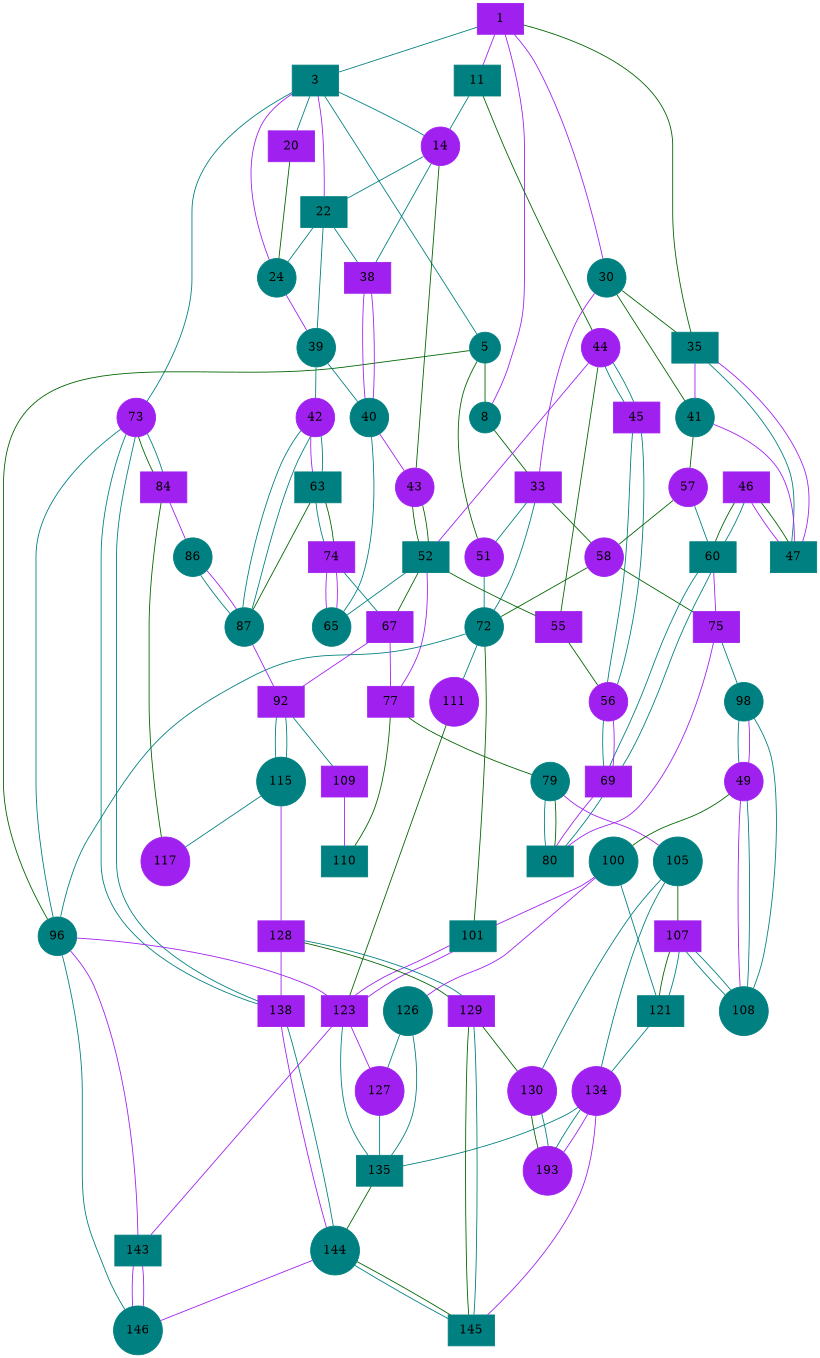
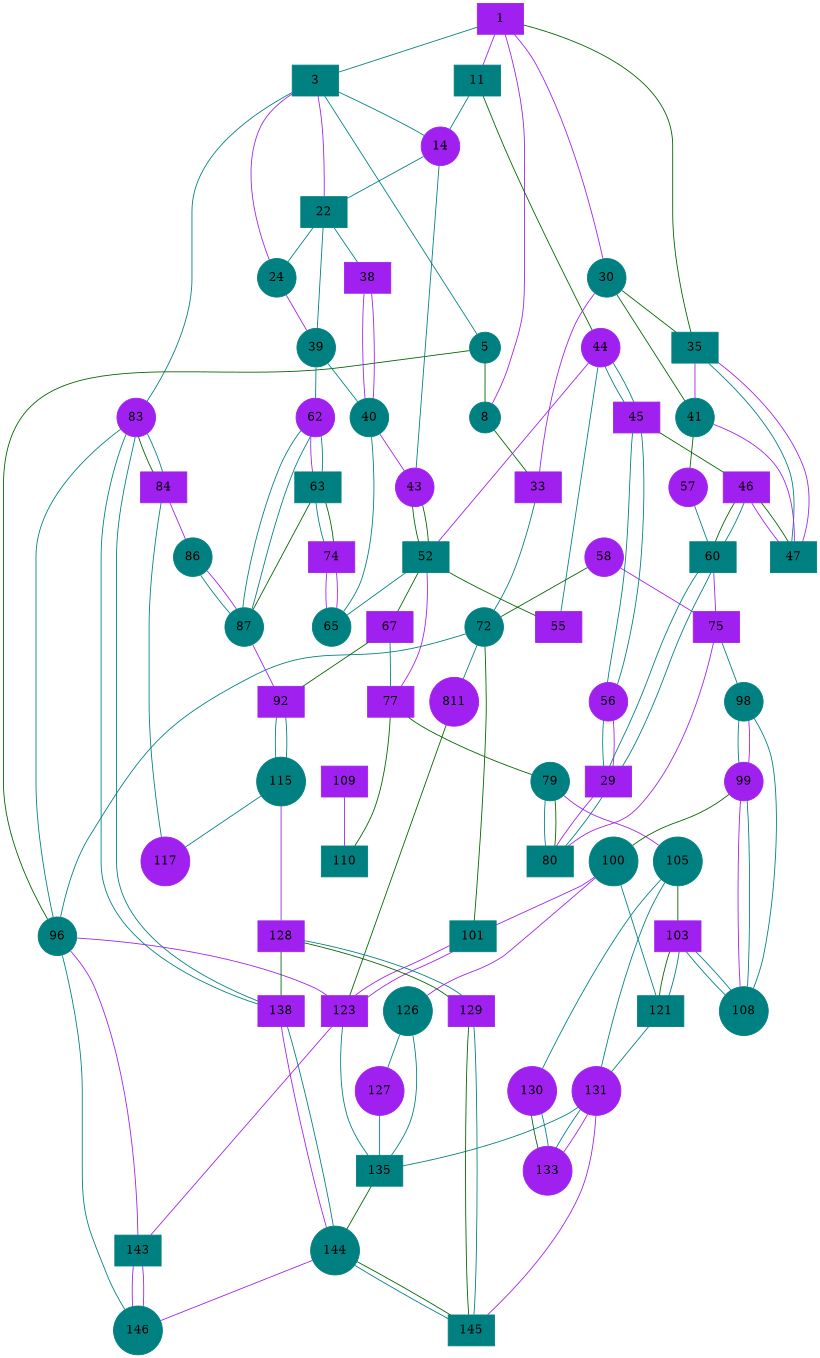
node "20": removed
edge "14" -- "38": removed
edge "14" -- "43": color darkgreen -> teal
node "73": label "73" -> "83"
node "42": label "42" -> "62"
edge "45" -- "46": added
edge "44" -- "55": color darkgreen -> teal
edge "33" -- "58": removed
edge "57" -- "58": removed
node "51": removed
edge "58" -- "75": color darkgreen -> purple
edge "74" -- "67": removed
edge "67" -- "92": color purple -> darkgreen
edge "67" -- "77": color purple -> teal
edge "55" -- "56": removed
edge "84" -- "117": color darkgreen -> teal
node "111": label "111" -> "811"
edge "92" -- "109": removed
node "69": label "69" -> "29"
node "49": label "49" -> "99"
node "107": label "107" -> "103"
edge "128" -- "138": color purple -> darkgreen
edge "123" -- "127": removed
edge "129" -- "130": removed
node "134": label "134" -> "131"
node "193": label "193" -> "133"
